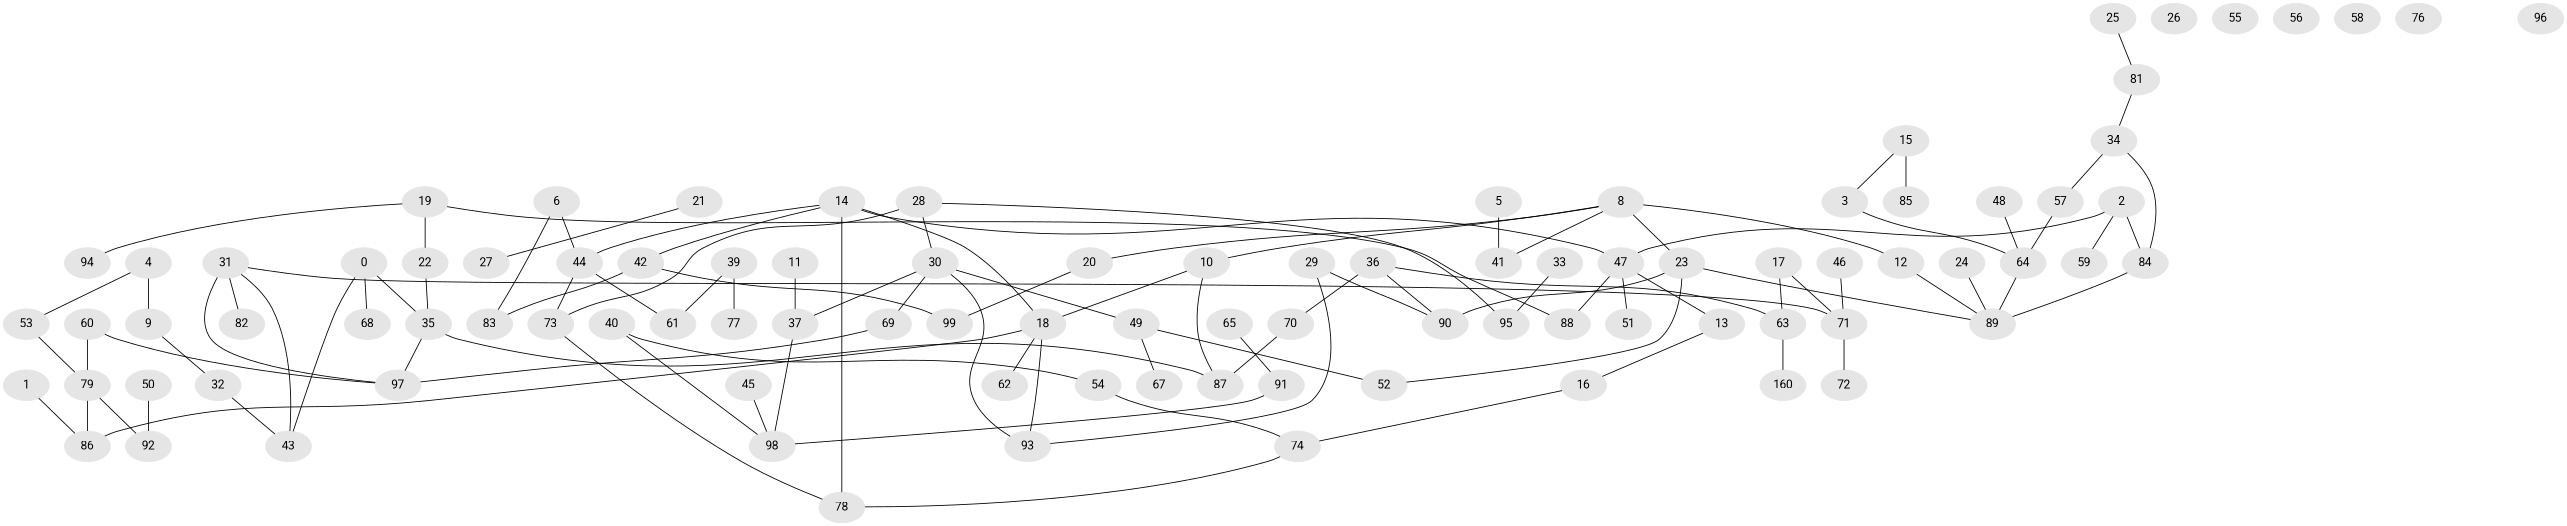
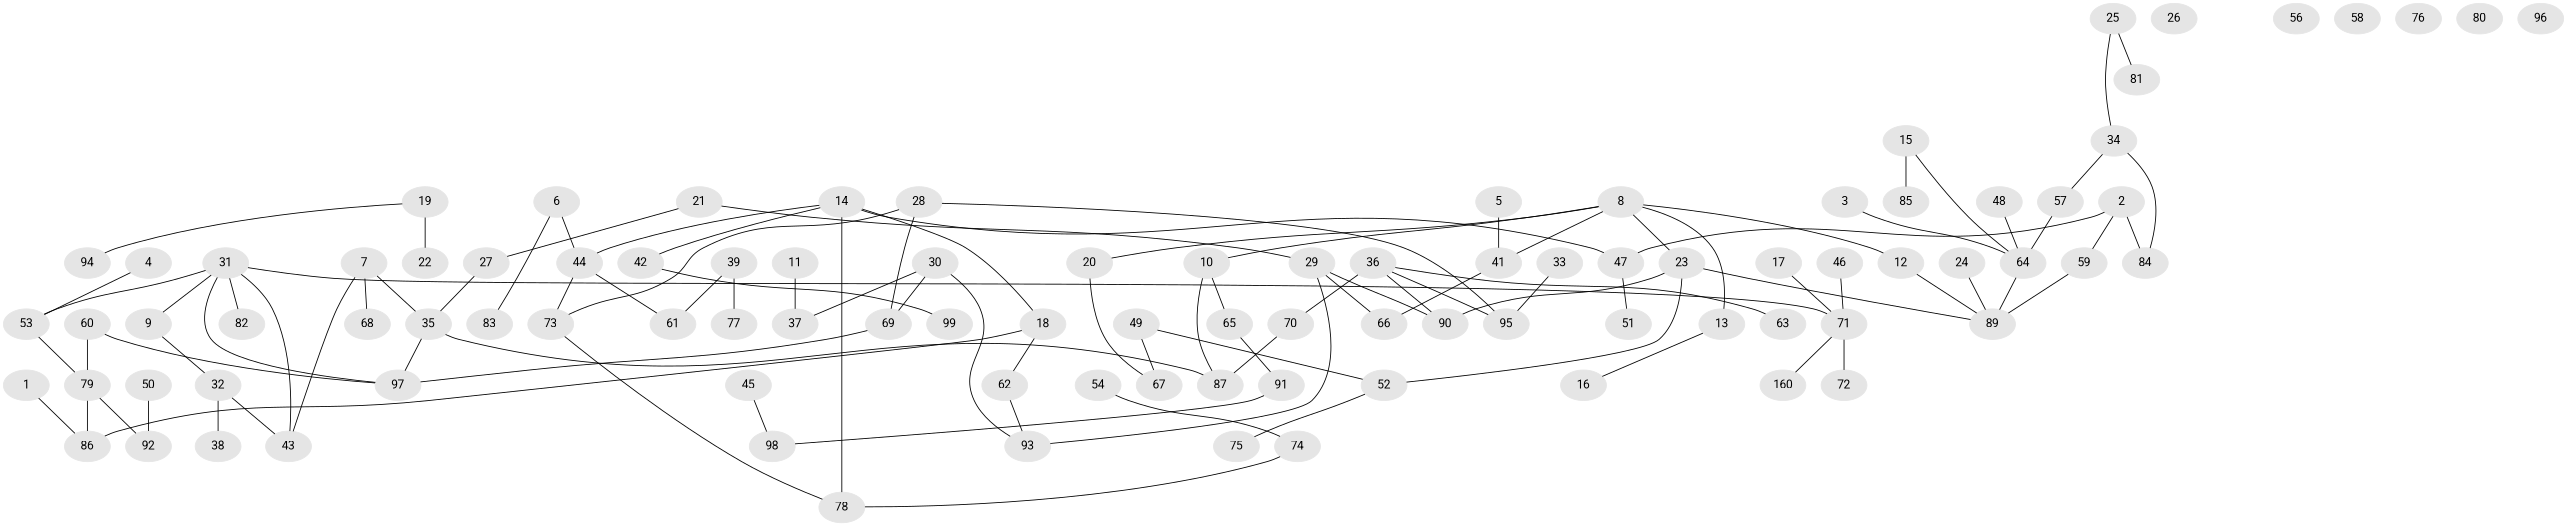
node "55": removed
node "80": added
edge "81" -- "34": now "25" -- "34"
edge "15" -- "3": now "15" -- "64"
edge "21" -- "29": added
edge "28" -- "30": now "28" -- "69"
node "0": label "0" -> "7"
edge "31" -- "53": added
edge "42" -- "83": removed
edge "4" -- "9": now "31" -- "9"
edge "22" -- "35": now "27" -- "35"
edge "30" -- "49": removed
edge "10" -- "18": now "10" -- "65"
edge "17" -- "63": removed
edge "36" -- "95": added
edge "84" -- "89": now "59" -- "89"
edge "20" -- "99": now "20" -- "67"
edge "47" -- "13": now "8" -- "13"
node "40": removed
node "66": added
node "88": removed
edge "63" -- "160": now "71" -- "160"
edge "37" -- "98": removed
edge "18" -- "93": now "62" -- "93"
edge "16" -- "74": removed
node "38": added
node "75": added
